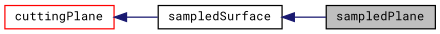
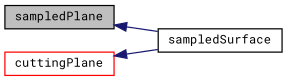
edge "sampledPlane" -> "sampledSurface": reversed
